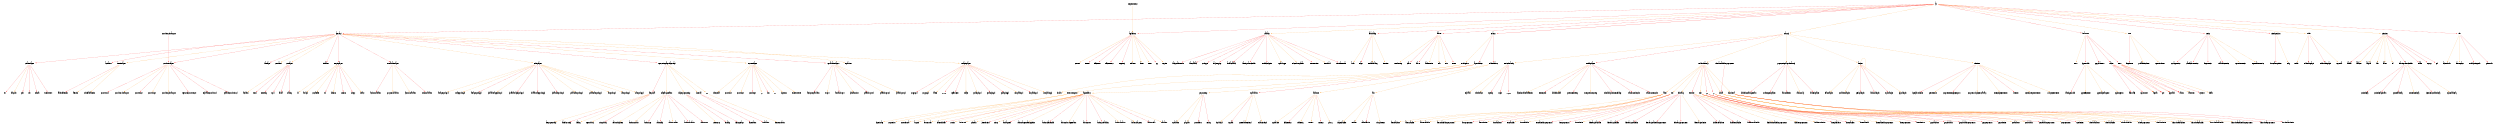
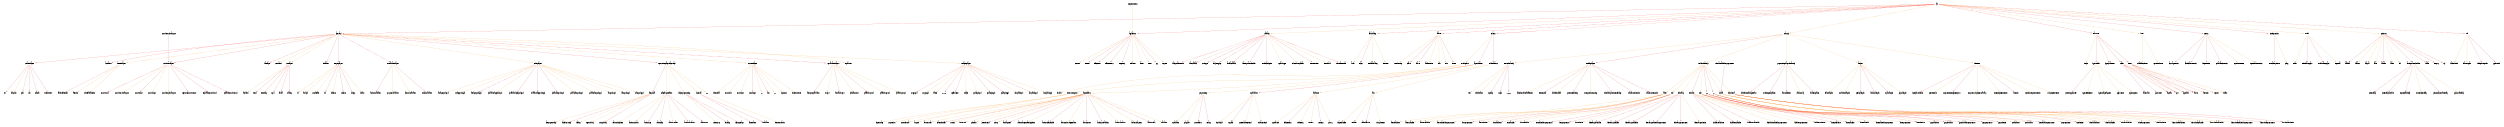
node "errors": label "errors" -> "simple"
node "hinge_losses": removed
node "adamax": added
node "separable": label "separable" -> "bleu"
node "base_hypermodel": label "base_hypermodel" -> "jittered_hypermodel"
node "hyper_resnet": added
